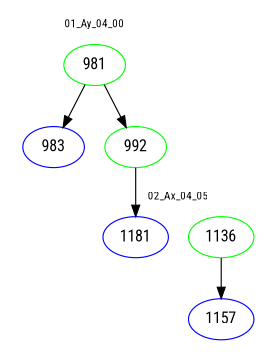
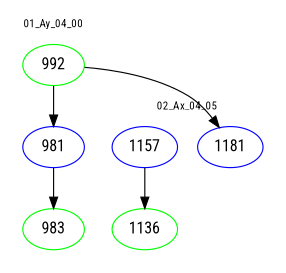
node "981": color green -> blue
edge "981" -> "992": reversed
node "983": color blue -> green
edge "1136" -> "1157": reversed
